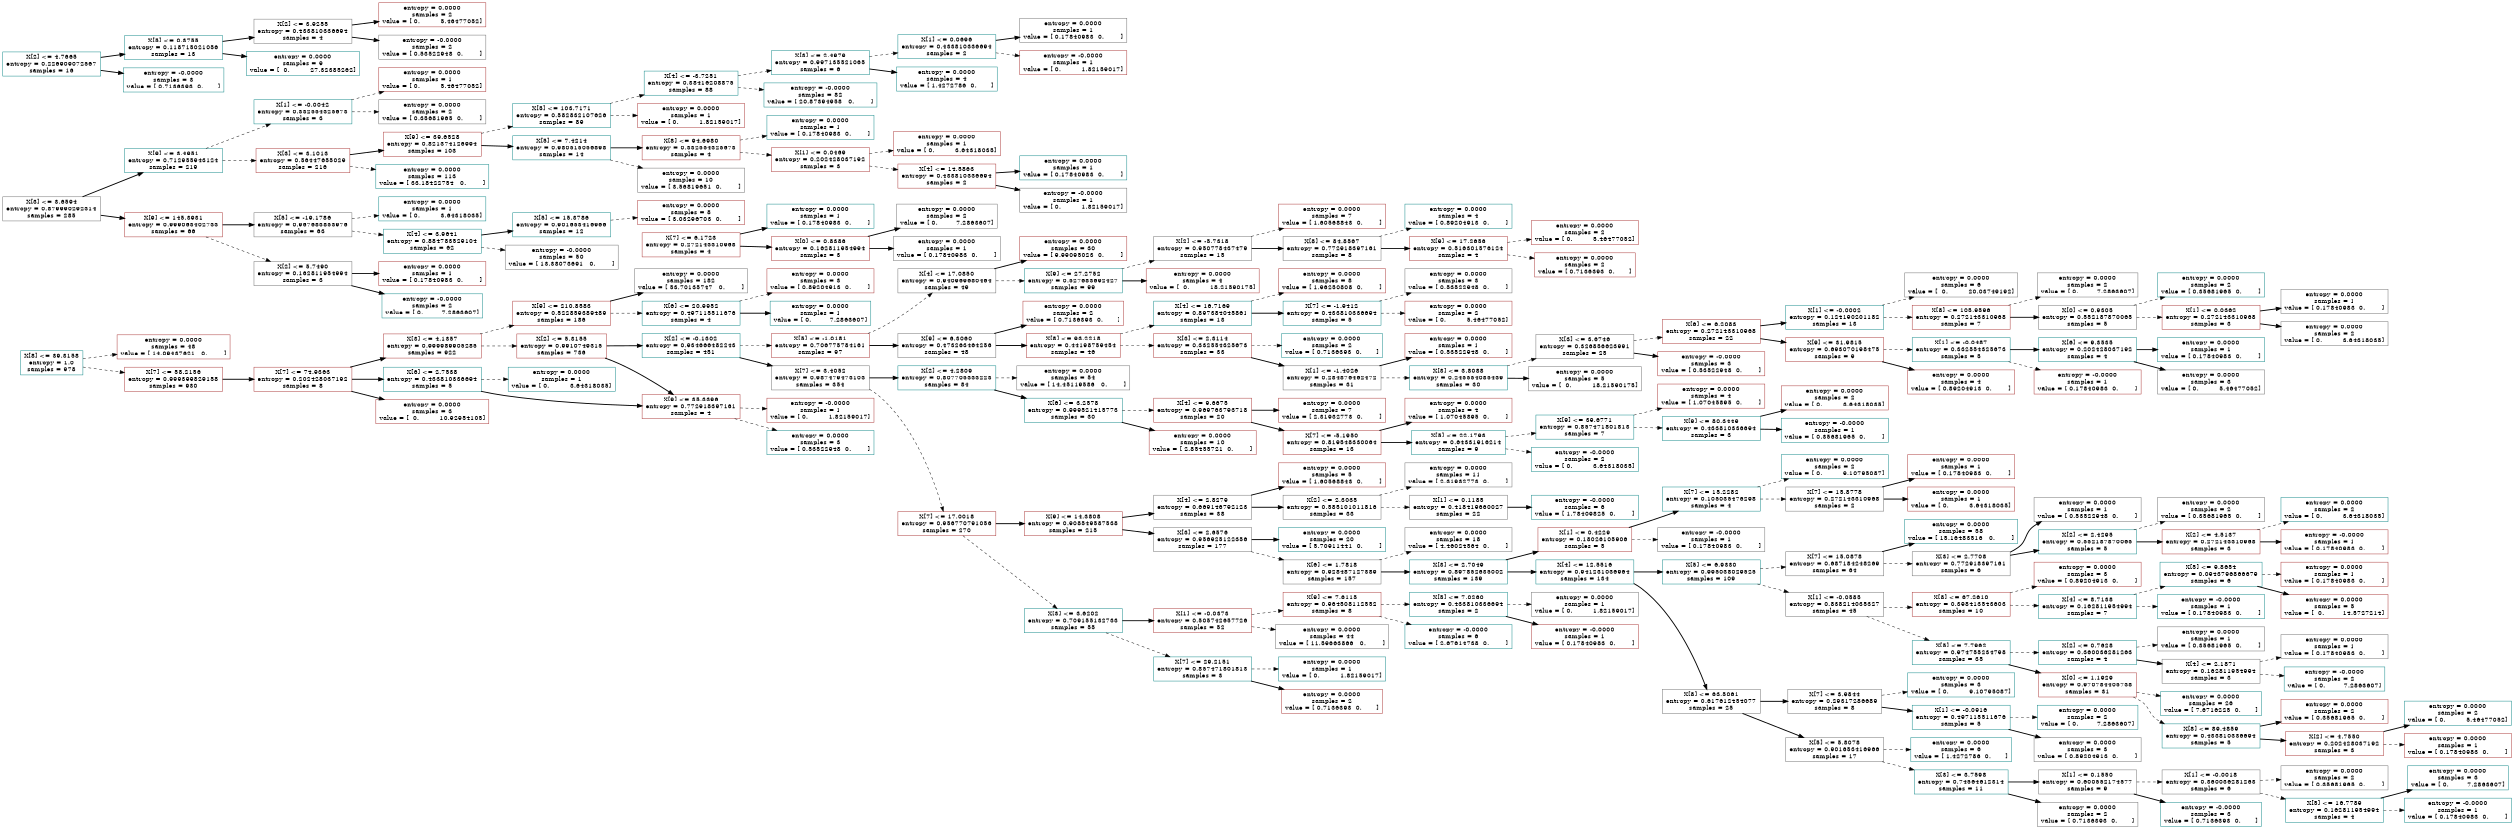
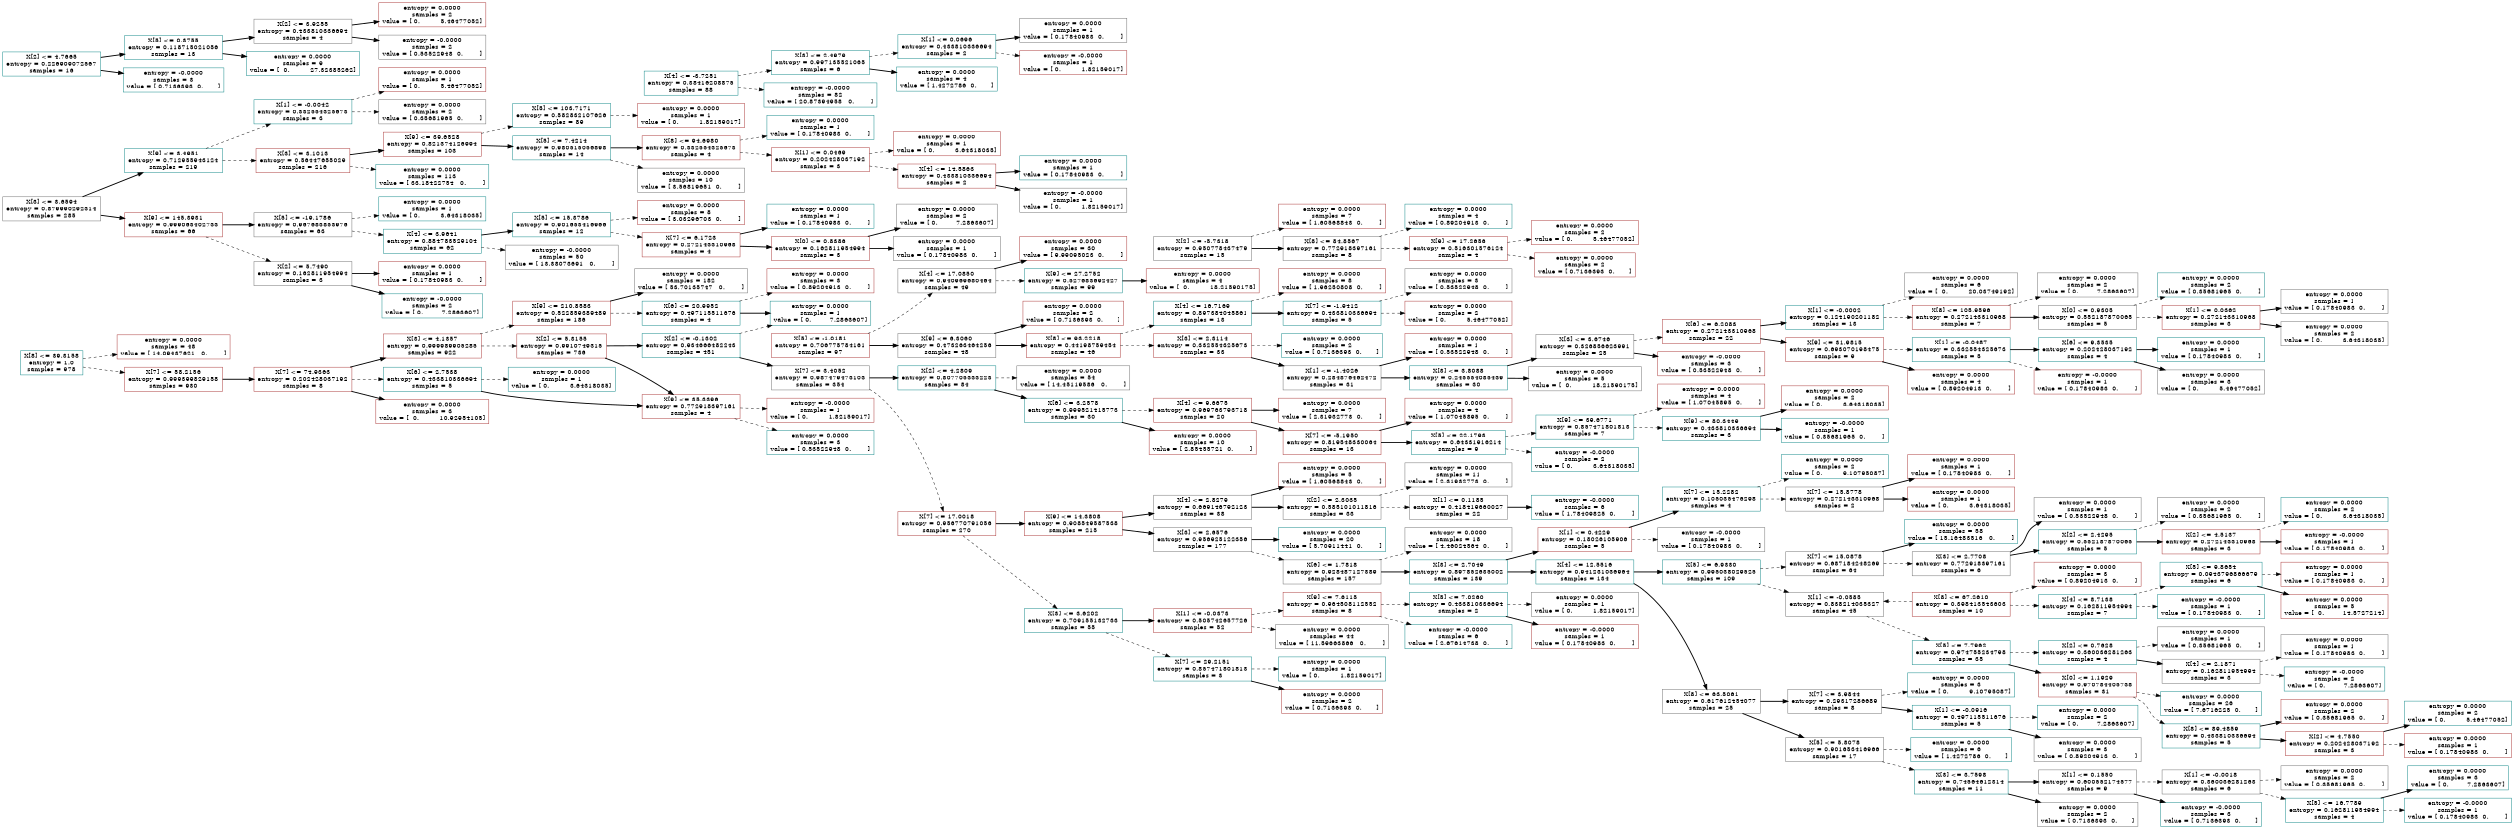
edge "X[5] <= 103.7171 entropy = 0.582832107626 samples = 89" -> "X[4] <= -3.7251 entropy = 0.38416208875 samples = 88": removed
edge "X[5] <= 15.3786 entropy = 0.901653416966 samples = 12" -> "X[7] <= 6.1723 entropy = 0.272143310968 samples = 4": added
edge "X[8] <= 84.8567 entropy = 0.772918397161 samples = 8" -> "X[9] <= 17.2656 entropy = 0.516301576124 samples = 4": style bold -> dashed
edge "X[9] <= 27.2752 entropy = 0.527683692427 samples = 99" -> "X[2] <= -5.7318 entropy = 0.950778437479 samples = 15": removed
edge "X[2] <= -0.1302 entropy = 0.934666482243 samples = 451" -> "X[5] <= -1.0181 entropy = 0.706775784161 samples = 97": now "X[2] <= -0.1302 entropy = 0.934666482243 samples = 451" -> "entropy = 0.0000 samples = 1 value = [ 0.         7.2863607]"
edge "X[3] <= 3.8088 entropy = 0.245554085439 samples = 30" -> "X[3] <= 3.6746 entropy = 0.326856623991 samples = 25": style dashed -> bold
edge "X[1] <= -1.4026 entropy = 0.284876462472 samples = 31" -> "X[3] <= 3.8088 entropy = 0.245554085439 samples = 30": style dashed -> bold
edge "X[7] <= 74.9363 entropy = 0.202428037192 samples = 8" -> "X[6] <= 2.7538 entropy = 0.433810336694 samples = 5": style bold -> dashed
edge "X[1] <= -0.0585 entropy = 0.838214035327 samples = 45" -> "X[8] <= 67.2610 entropy = 0.398413543603 samples = 10": reversed
